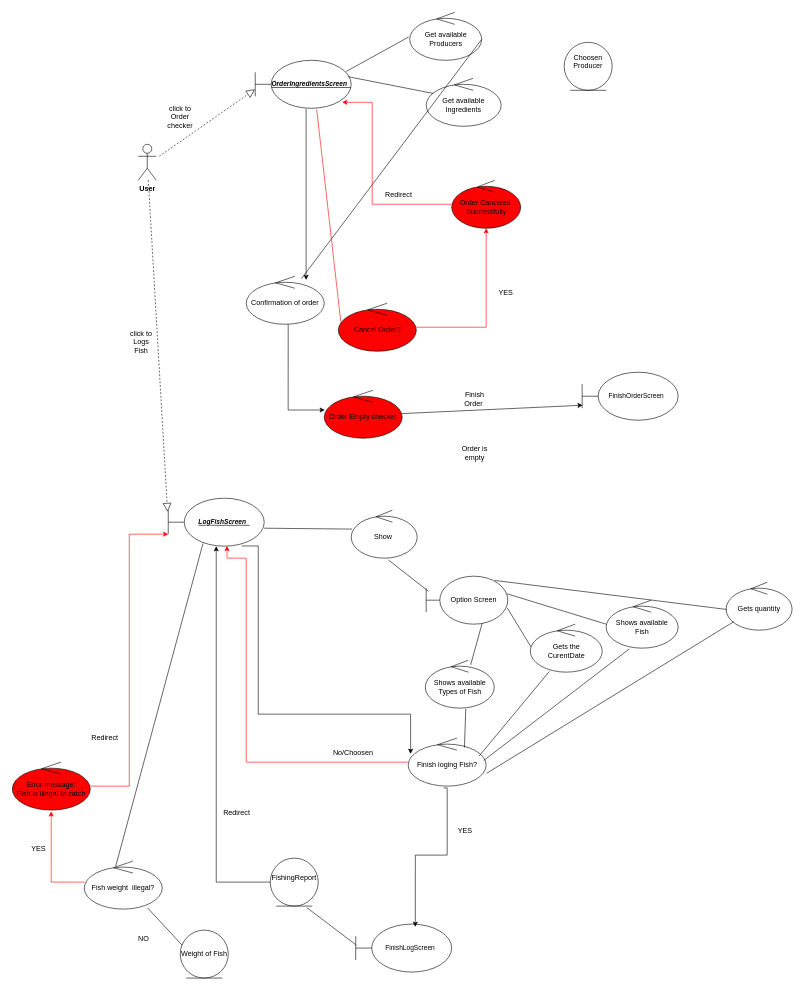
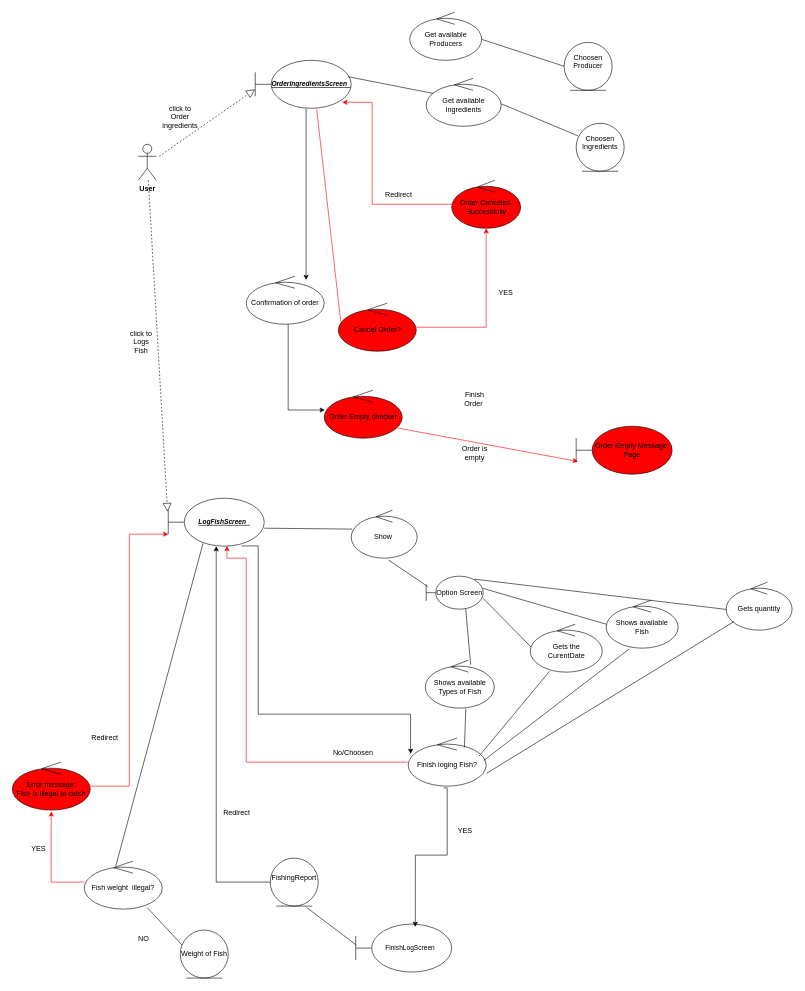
edge "Get available Producers" -- "OrderIngredientsScreen": removed
node "click to Order checker": label "click to Order checker" -> "click to Order ingredients"
edge "Get available Ingredients" -- "Choosen Ingredients": added
node "Choosen Ingredients": added
edge "Get available Producers" -- "Confirmation of order": now "Get available Producers" -- "Choosen Producer"
node "FinishOrderScreen": removed
edge "Order Empty checker" -> "FinishOrderScreen": removed
edge "Order Empty checker" -> "Order Empty Message Page": added
node "Order Empty Message Page": added
node "Option Screen": size 82x48 -> 57x33
